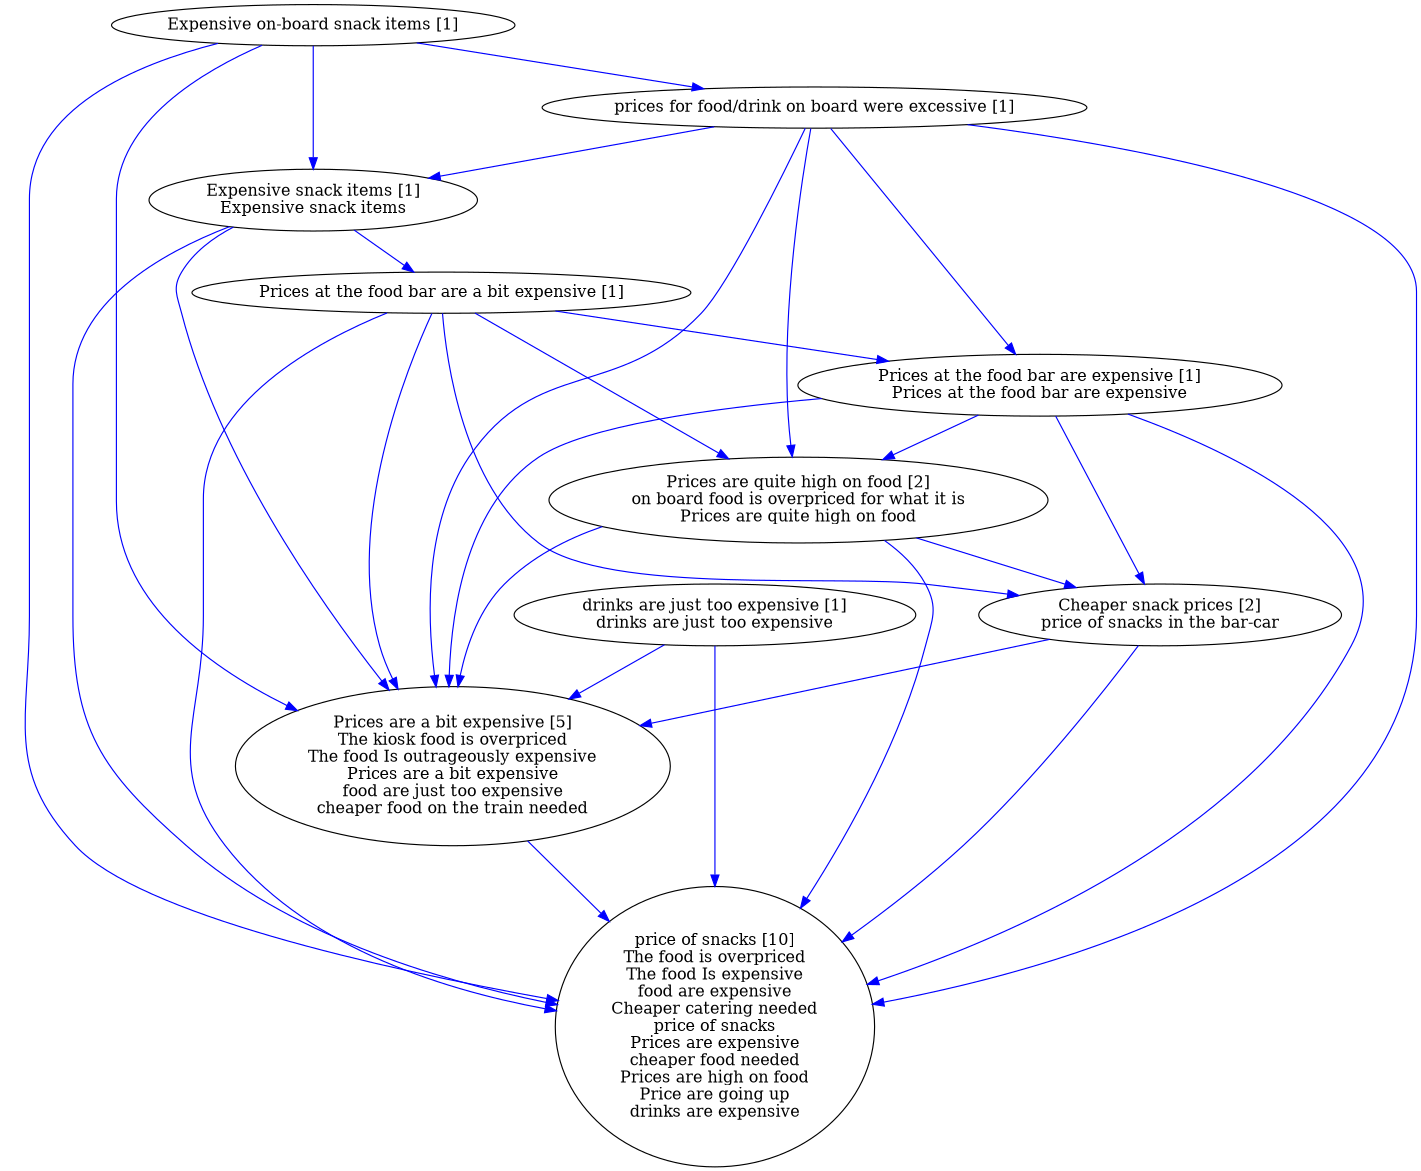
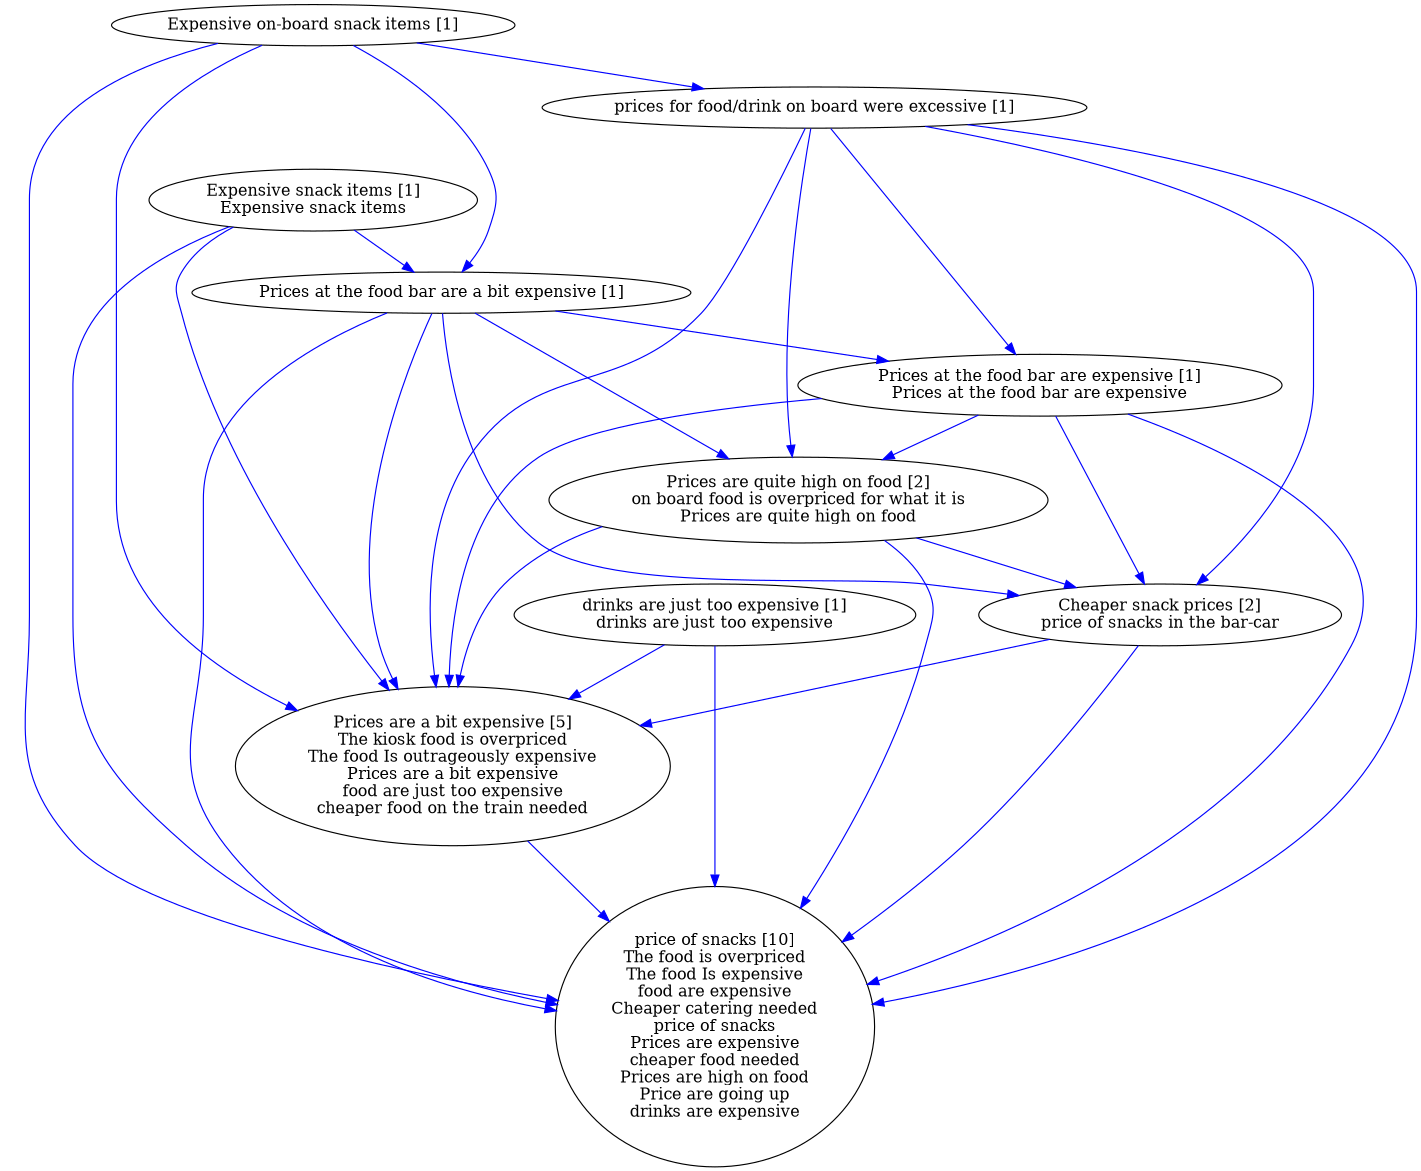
edge "Expensive on-board snack items [1]" -> "Expensive snack items [1] Expensive snack items": now "Expensive on-board snack items [1]" -> "Prices at the food bar are a bit expensive [1]"
edge "prices for food/drink on board were excessive [1]" -> "Expensive snack items [1] Expensive snack items": now "prices for food/drink on board were excessive [1]" -> "Cheaper snack prices [2] price of snacks in the bar-car"
